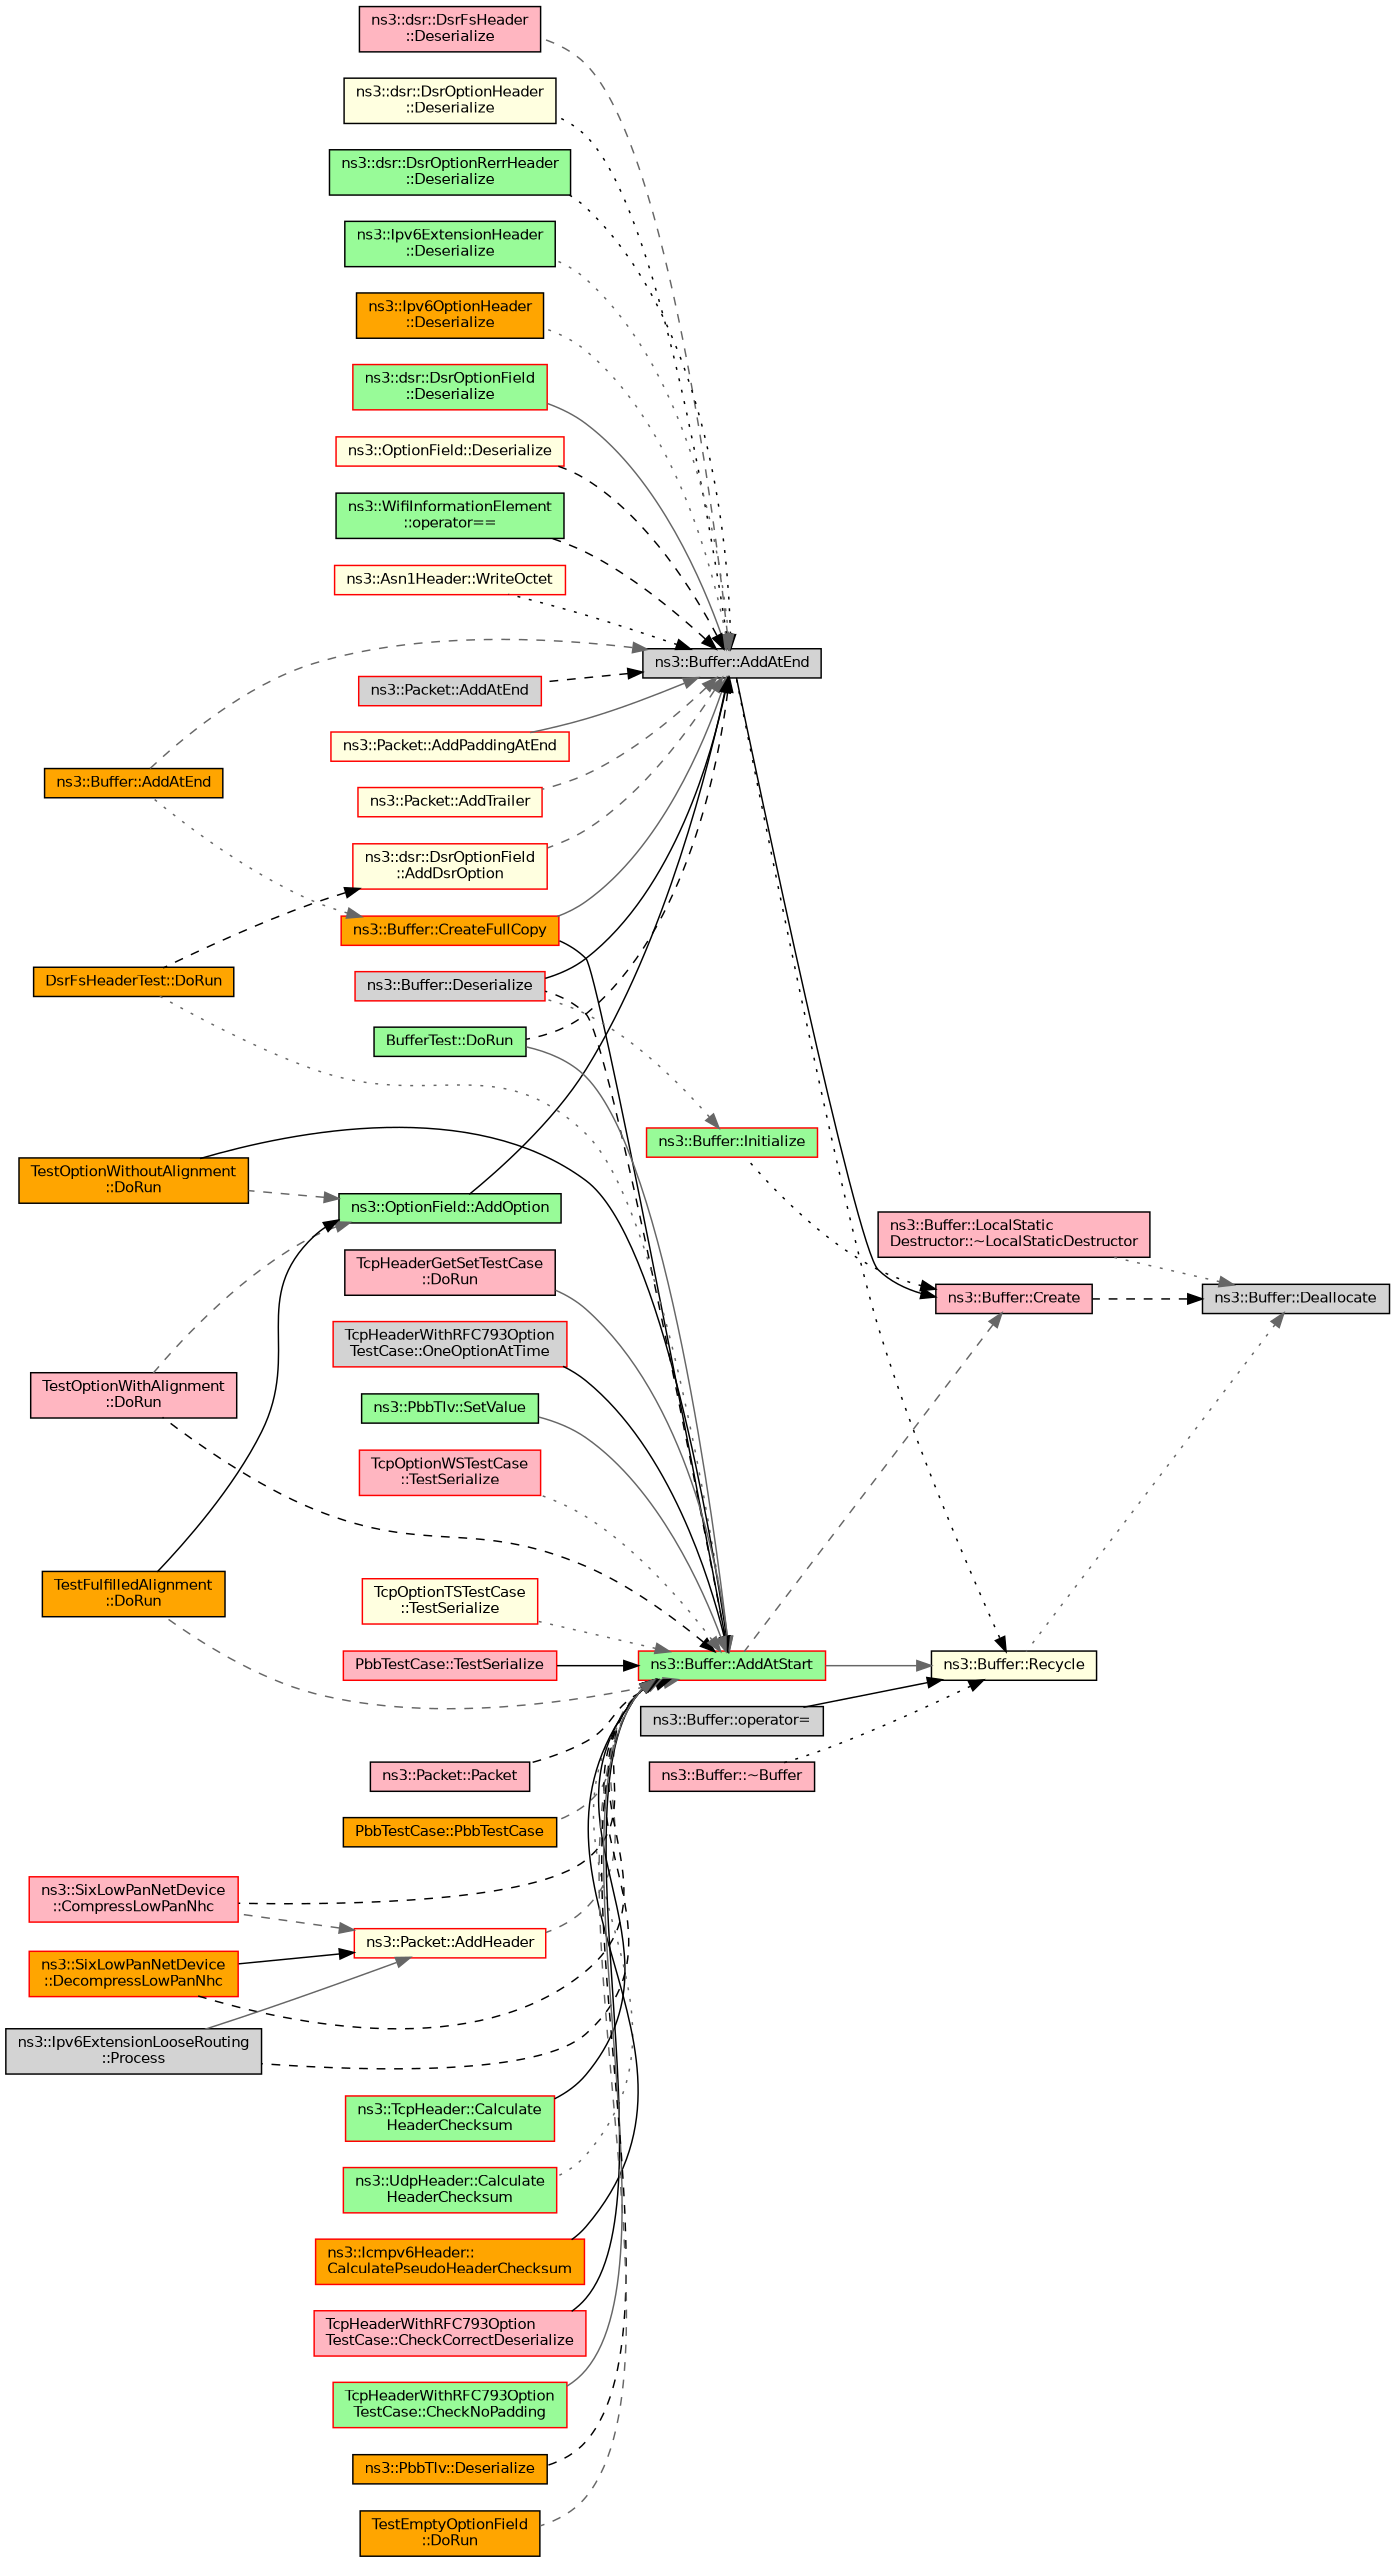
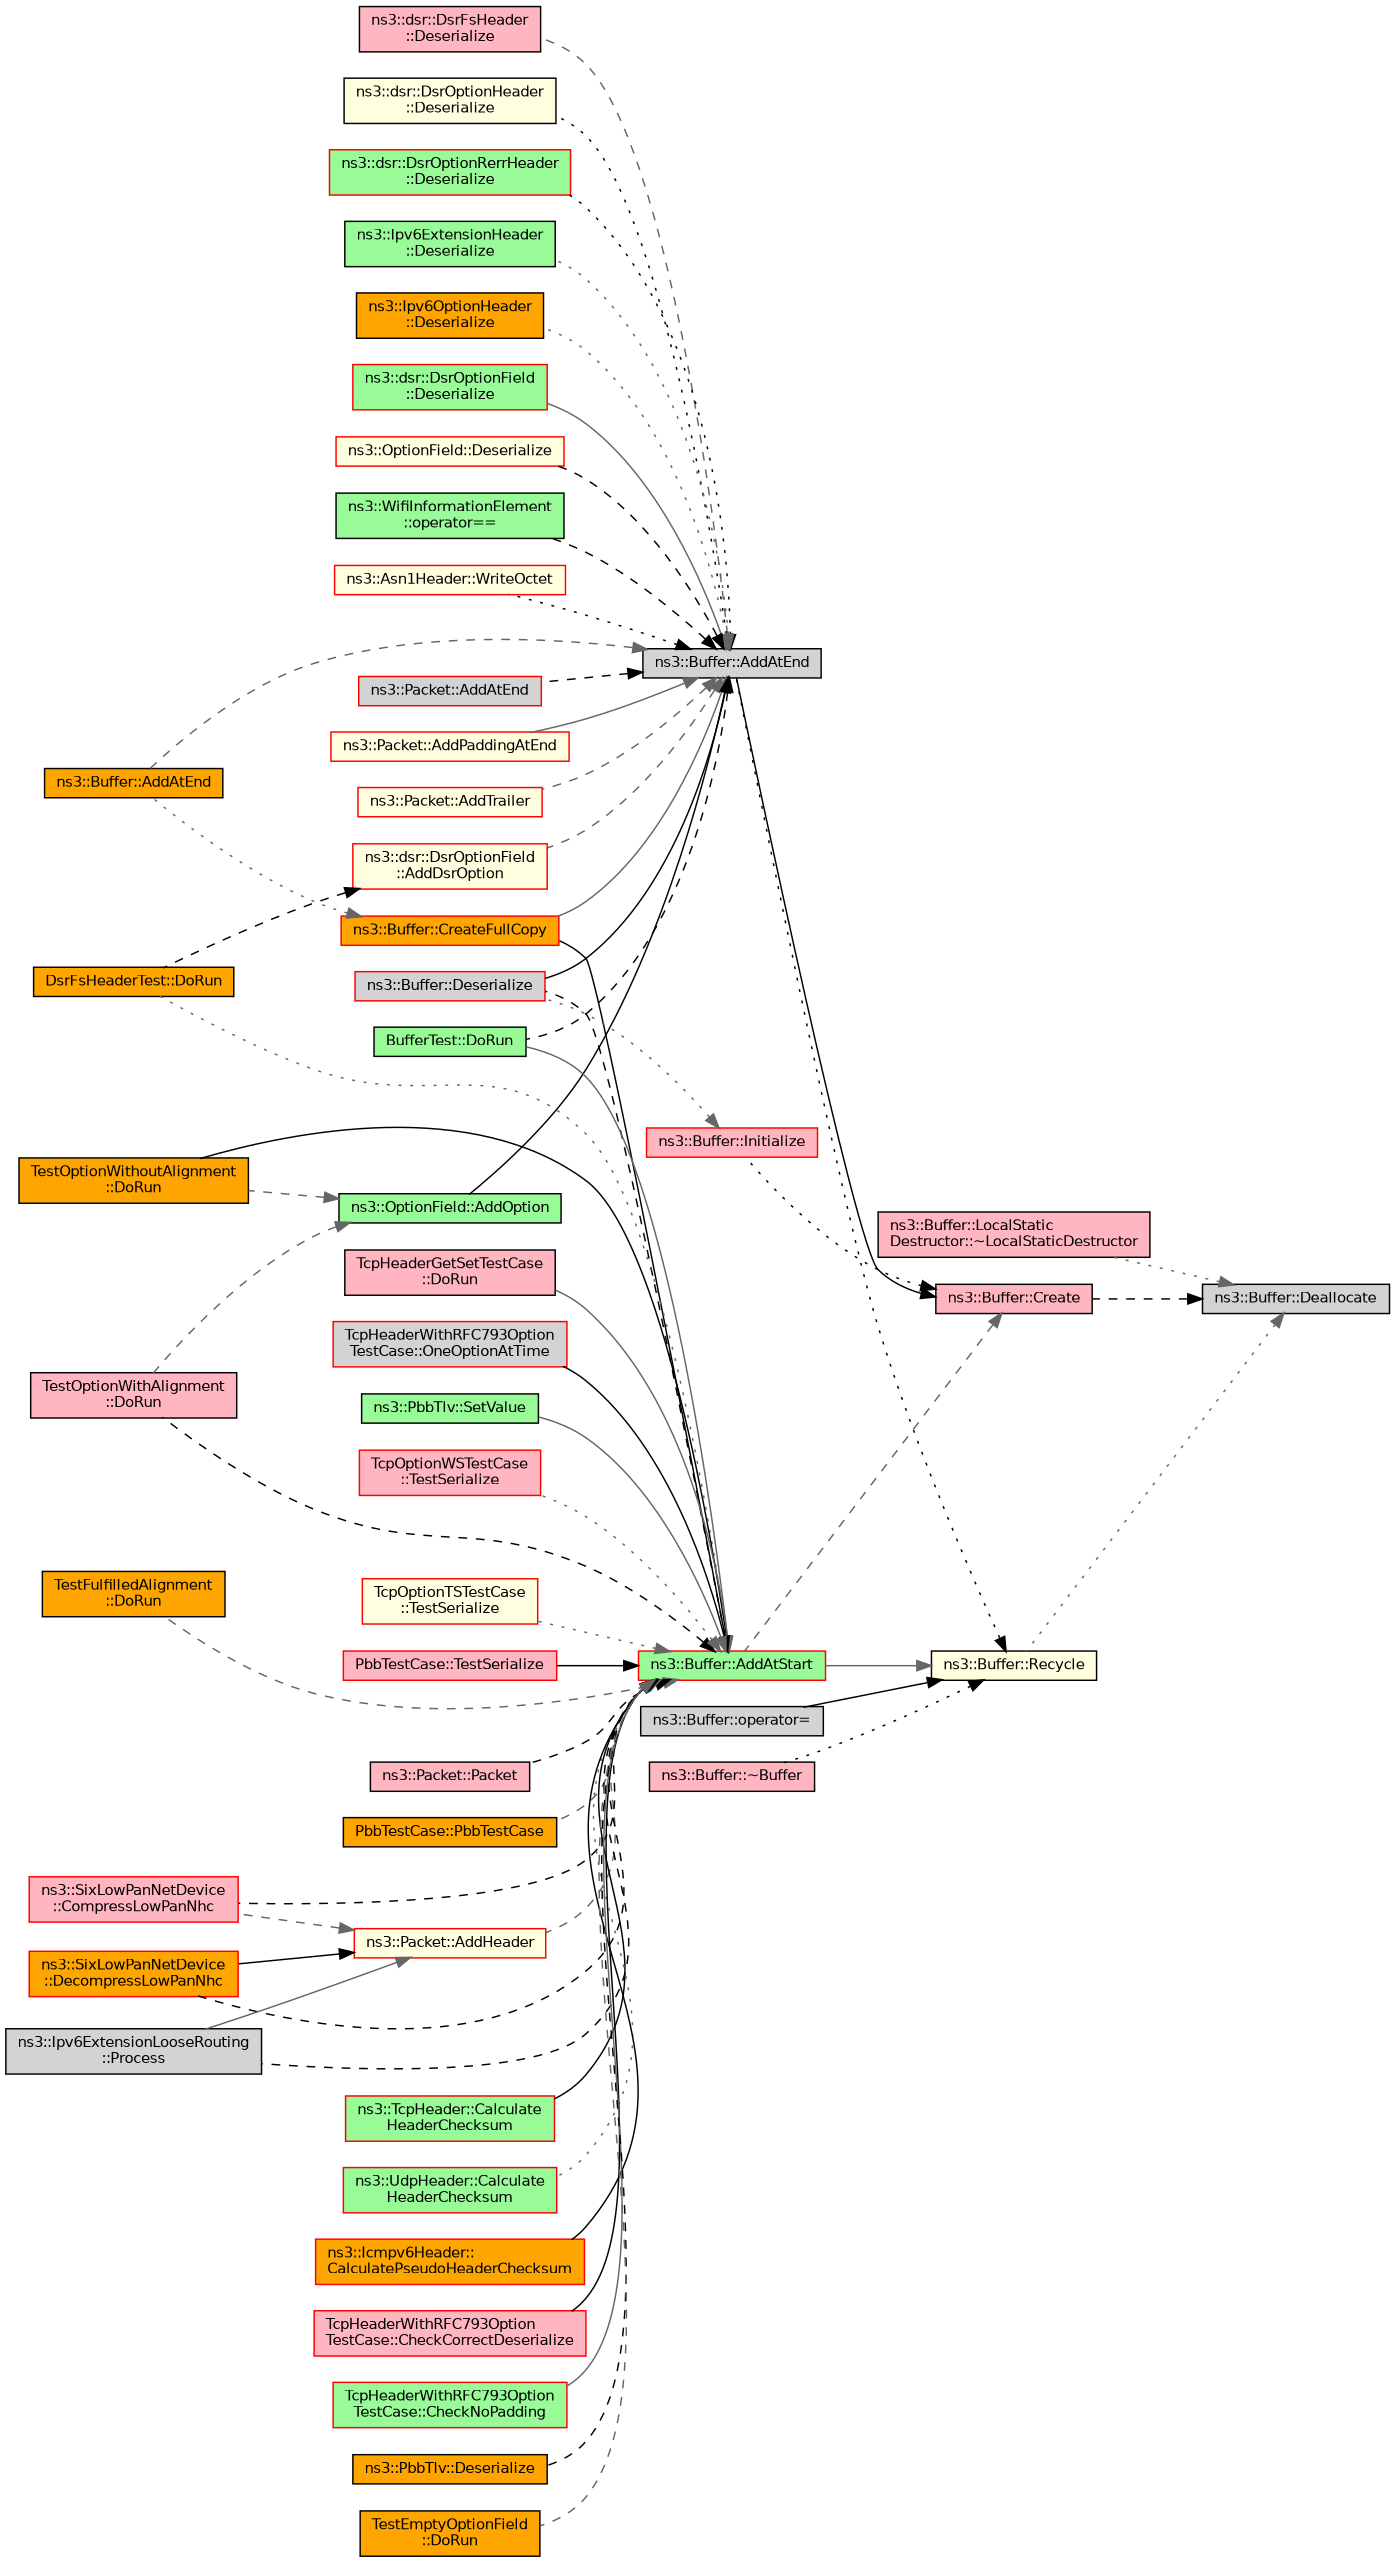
node "ns3::dsr::DsrOptionRerrHeader ::Deserialize": color black -> red
node "ns3::Buffer::Initialize": fillcolor palegreen -> lightpink
edge "TestFulfilledAlignment ::DoRun" -> "ns3::OptionField::AddOption": removed
